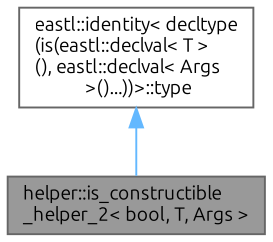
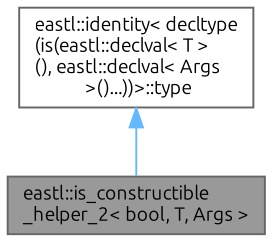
node "helper::is_constructible _helper_2< bool, T, Args >": label "helper::is_constructible _helper_2< bool, T, Args >" -> "eastl::is_constructible _helper_2< bool, T, Args >"
